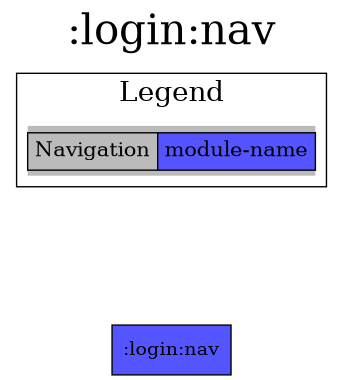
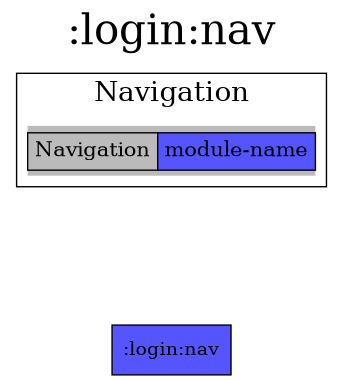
cluster "Legend": label "Legend" -> "Navigation"
